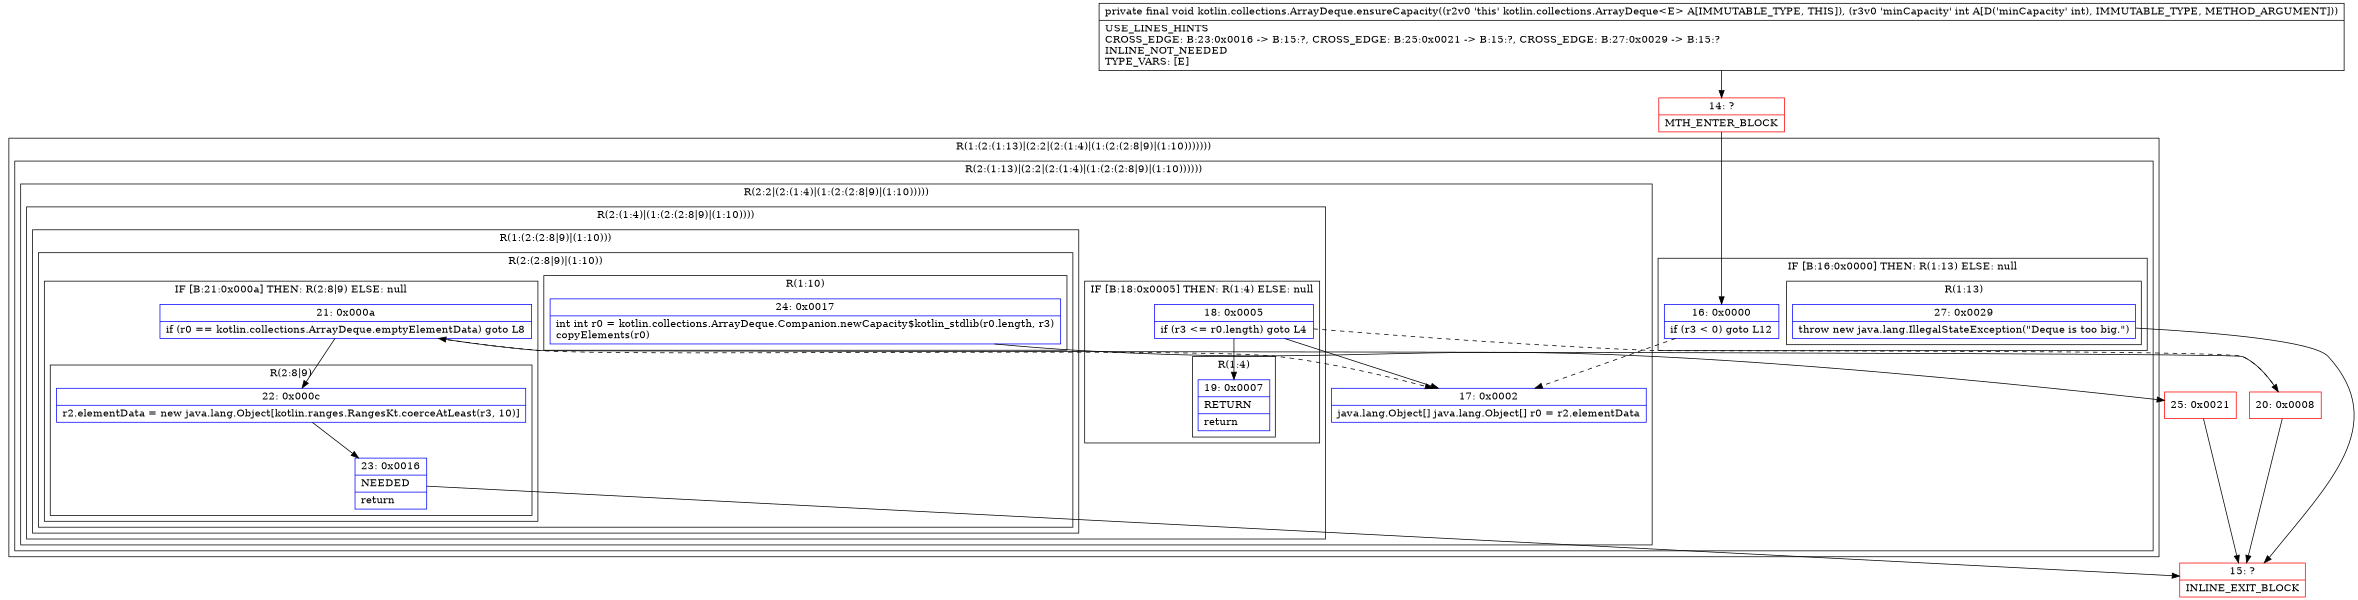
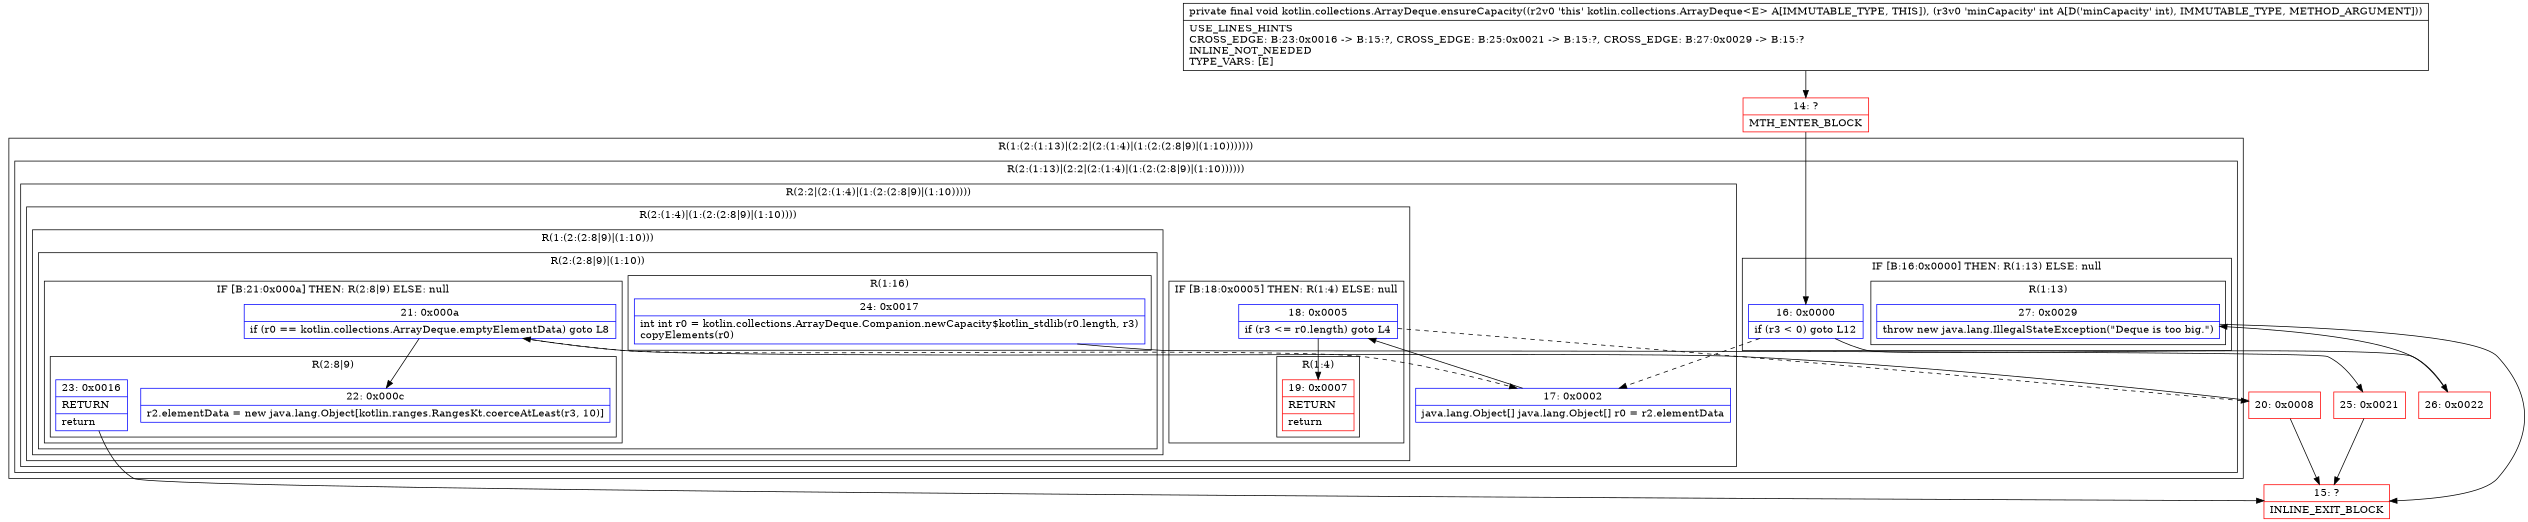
cluster "R(1:10)": label "R(1:10)" -> "R(1:16)"
edge "18: 0x0005" -> "17: 0x0002": reversed
node "19: 0x0007": color blue -> red
node "26: 0x0022": added
edge "22: 0x000c" -> "23: 0x0016": removed
node "23: 0x0016": text "NEEDED" -> "RETURN"
